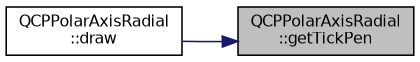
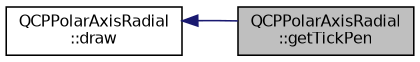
edge "QCPPolarAxisRadial ::draw" -> "QCPPolarAxisRadial ::getTickPen": reversed
